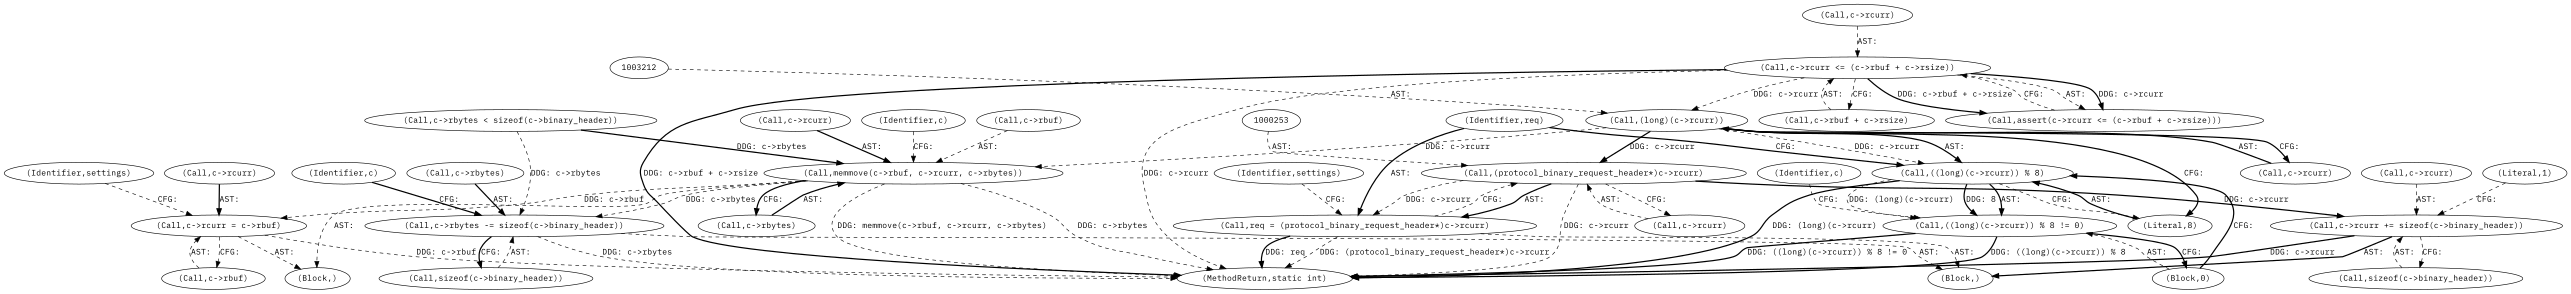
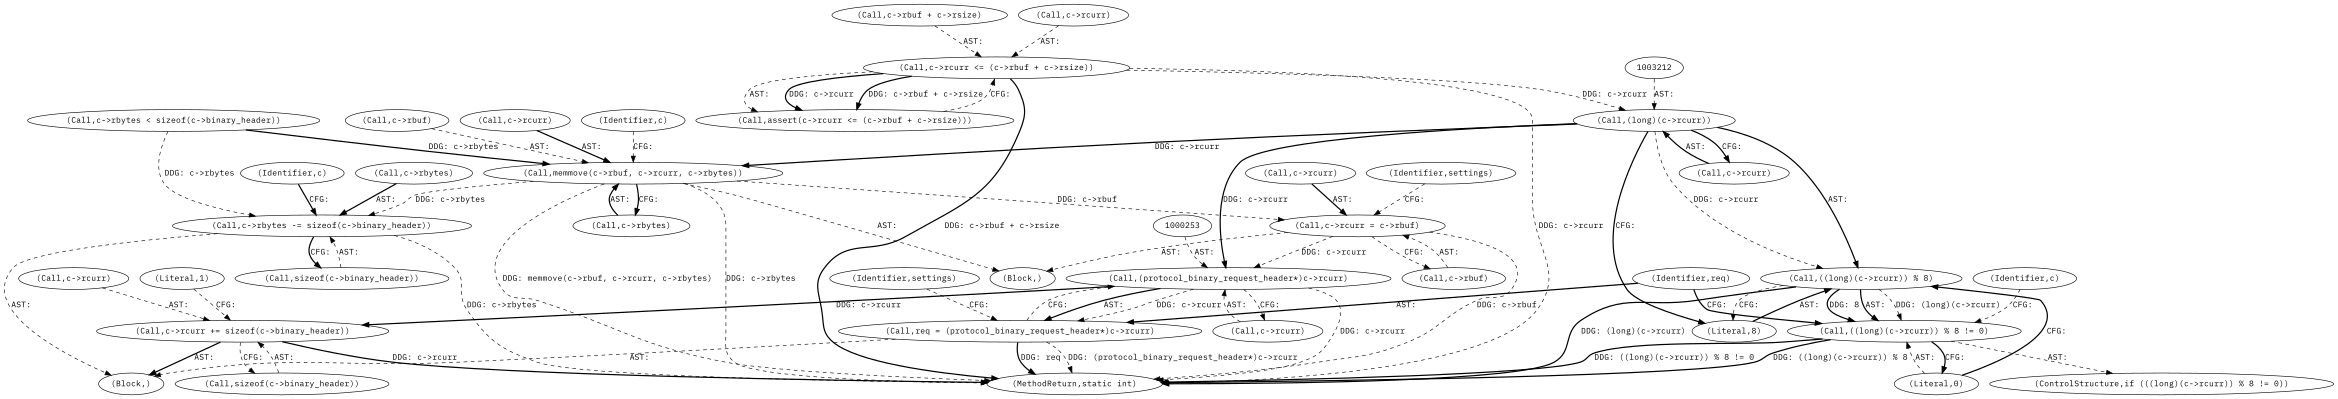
edge "(Call,c->rcurr <= (c->rbuf + c->rsize))" -> "(Call,c->rbuf + c->rsize)": removed, label "CFG:"
edge "(Identifier,req)" -> "(Call,((long)(c->rcurr)) % 8)": now "(Identifier,req)" -> "(Call,((long)(c->rcurr)) % 8 != 0)"
edge "(Call,(long)(c->rcurr))" -> "(Call,memmove(c->rbuf, c->rcurr, c->rbytes))": style dashed -> bold
edge "(Call,c->rcurr = c->rbuf)" -> "(Call,(protocol_binary_request_header*)c->rcurr)": added, label "DDG: c->rcurr"
node "(Block,0)": label "(Block,0)" -> "(Literal,0)"
node "(ControlStructure,if (((long)(c->rcurr)) % 8 != 0))": added
